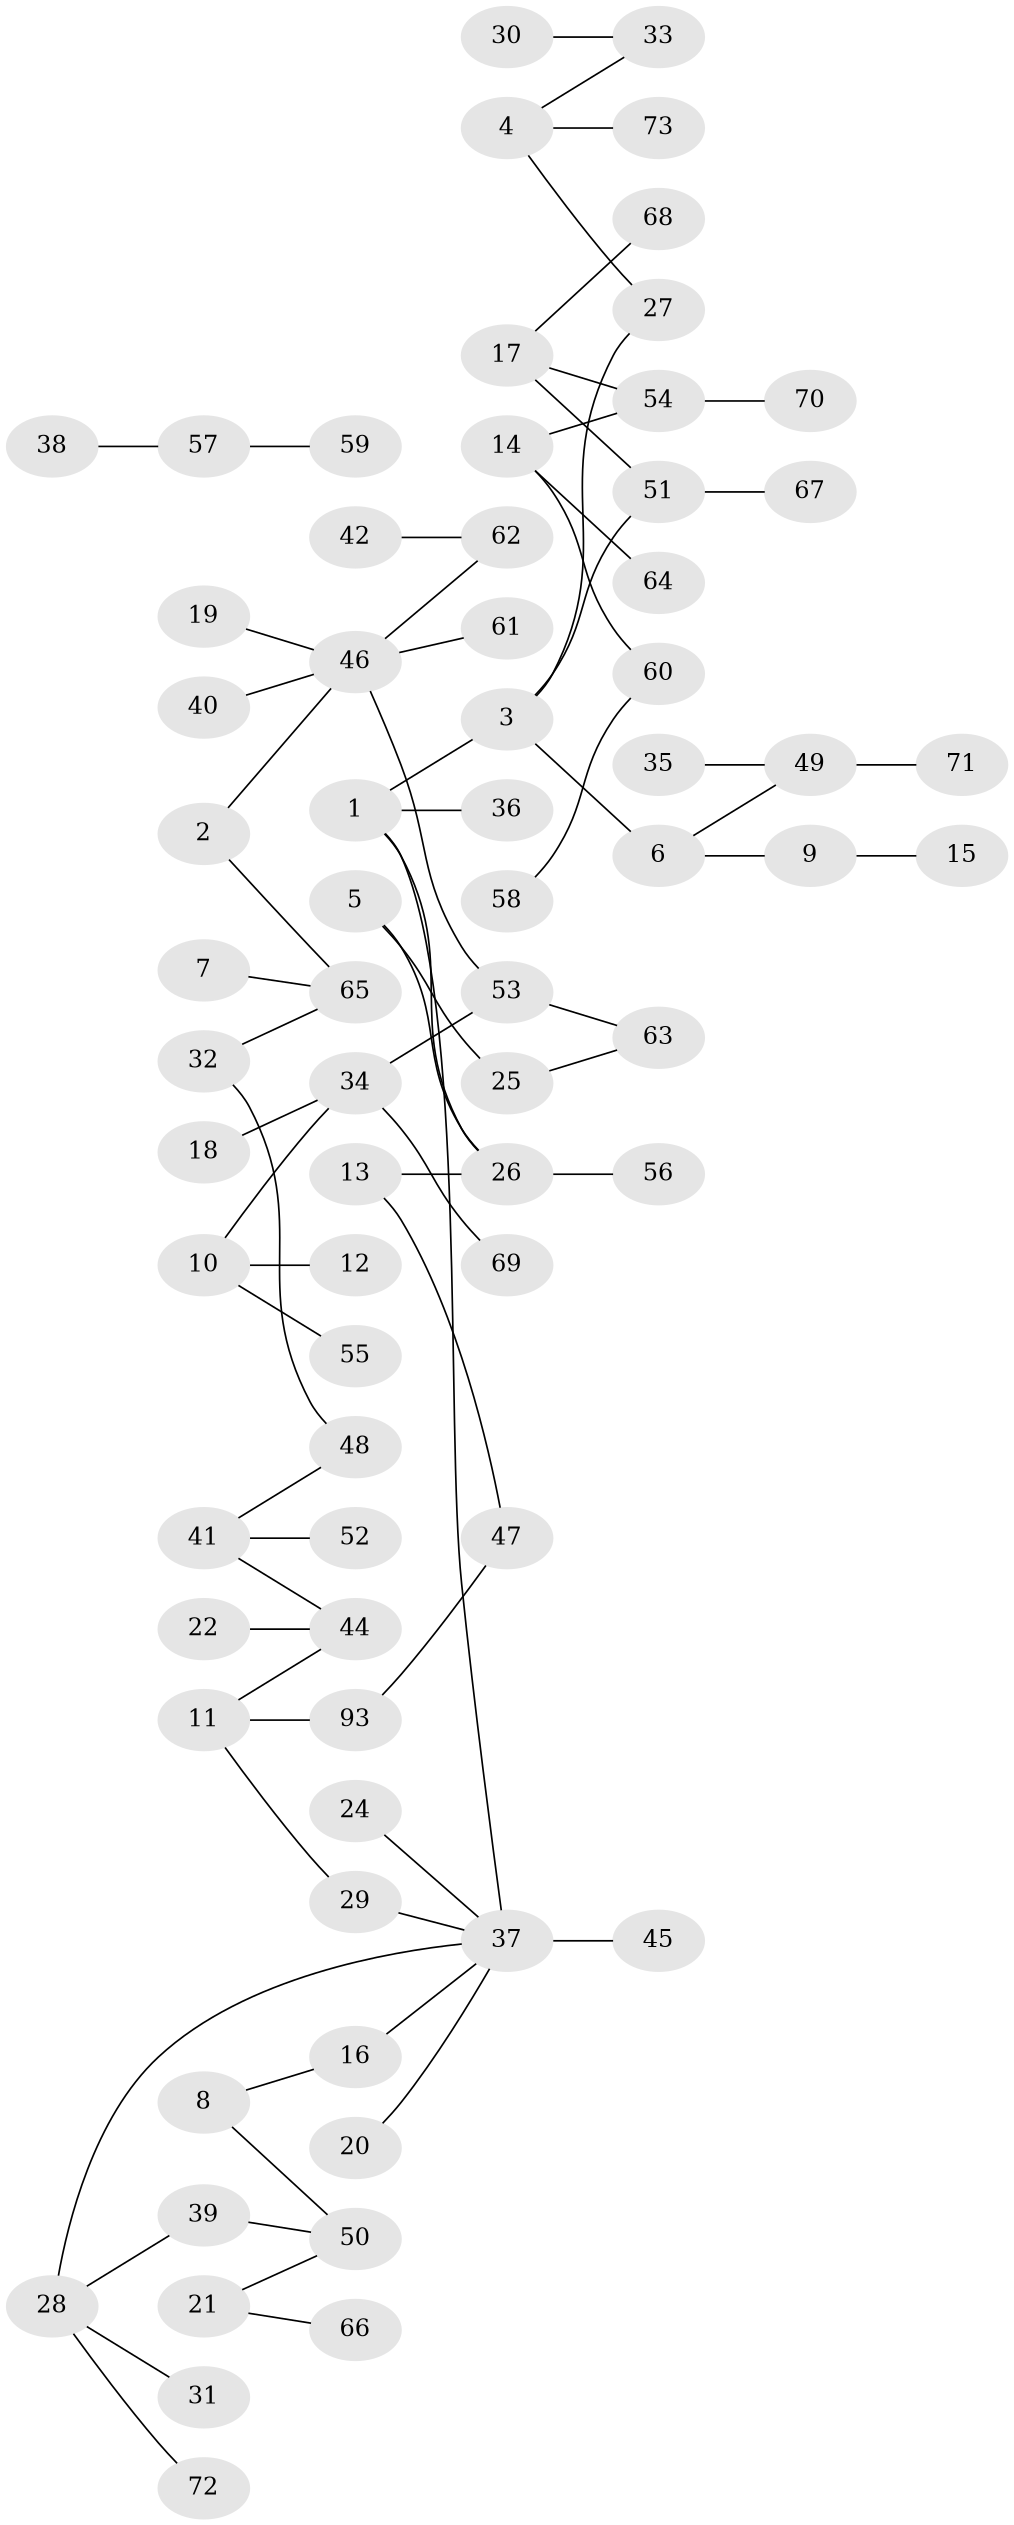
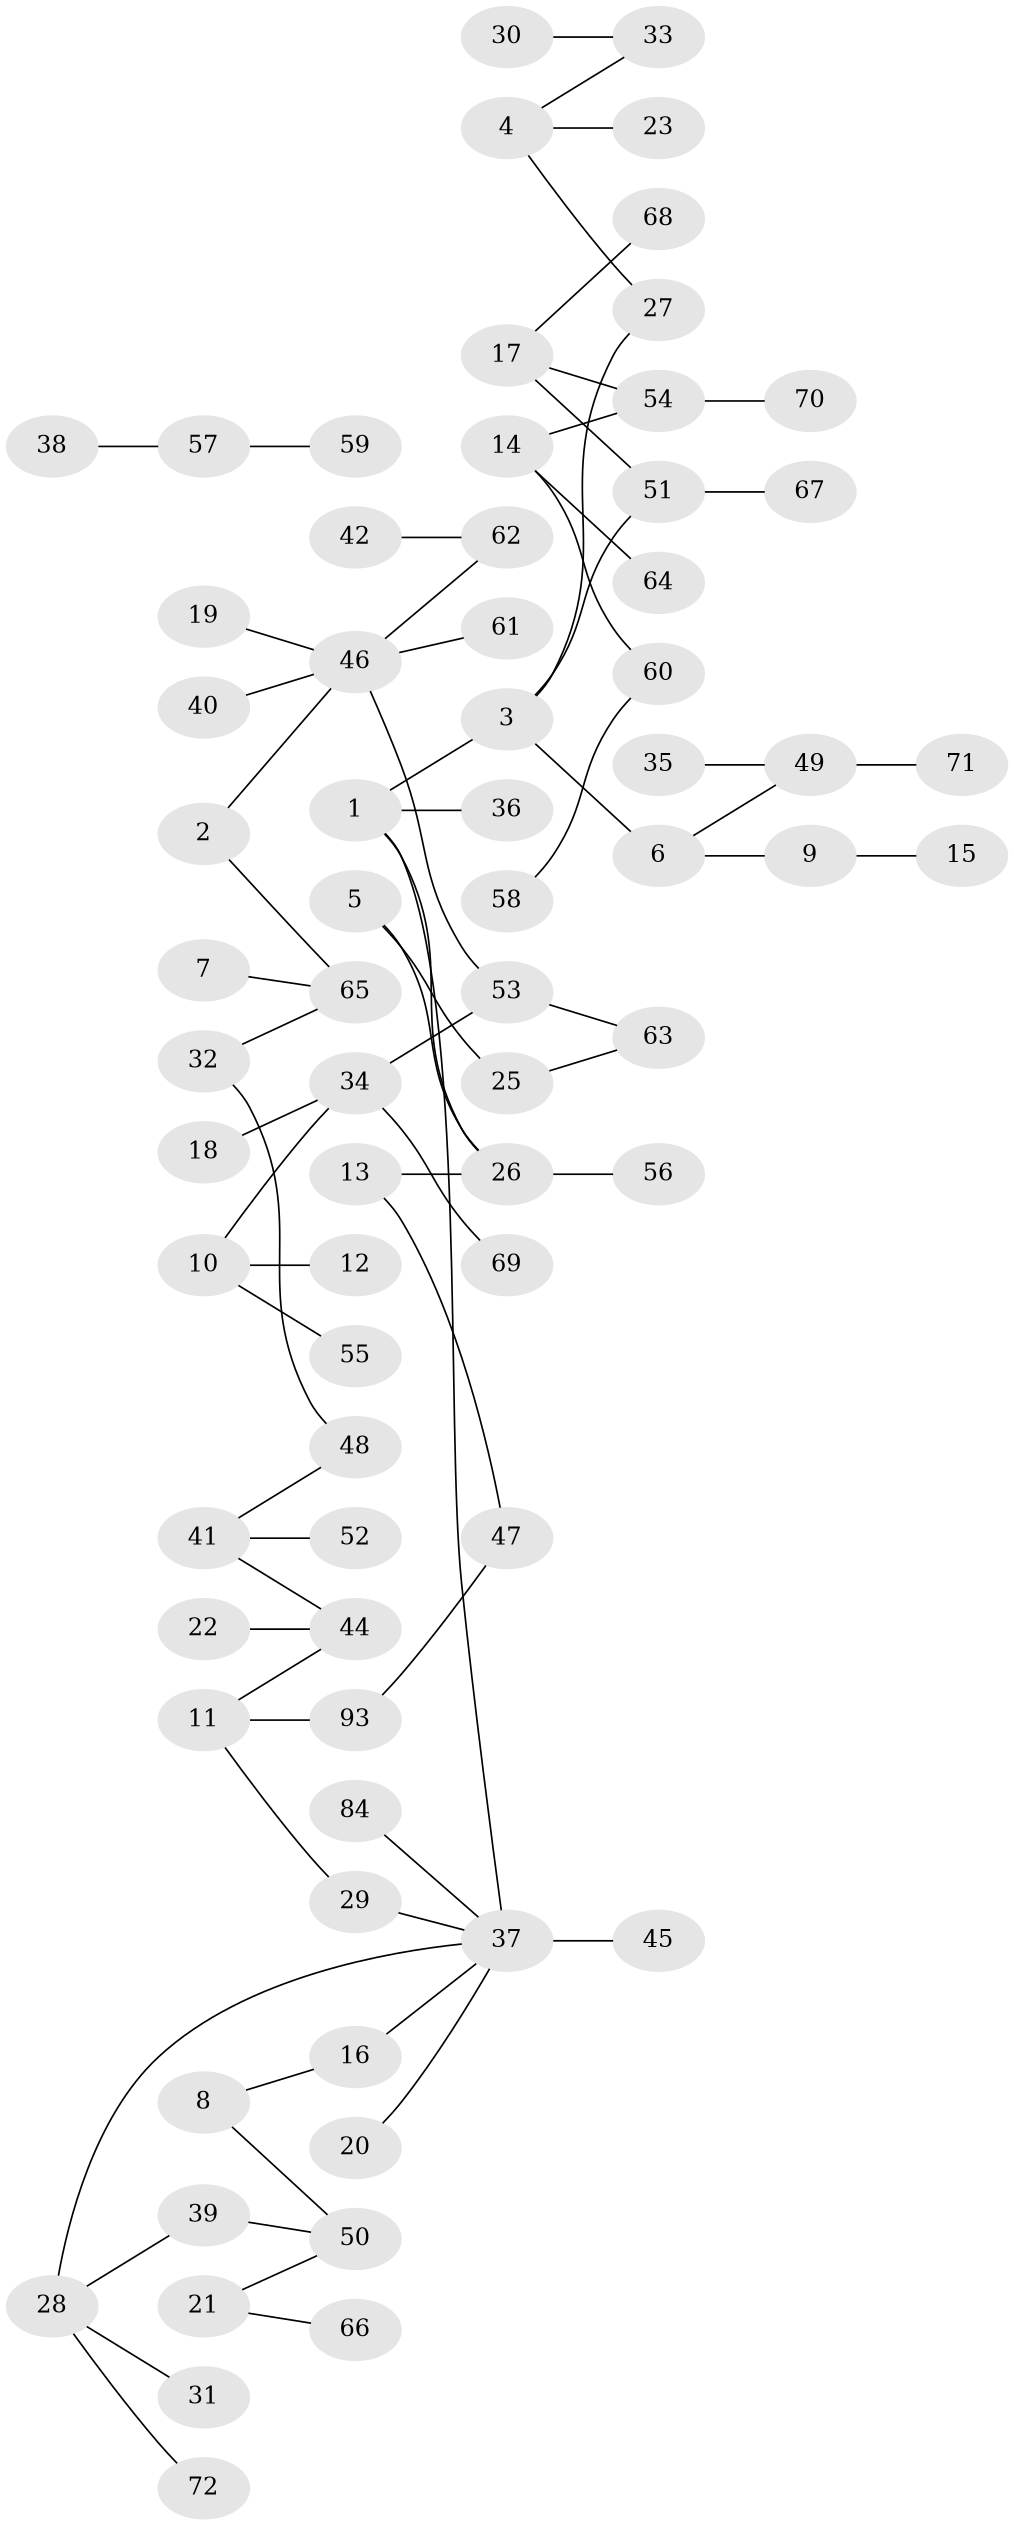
node "73": label "73" -> "23"
node "24": label "24" -> "84"
